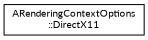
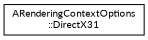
node "ARenderingContextOptions ::DirectX11": label "ARenderingContextOptions ::DirectX11" -> "ARenderingContextOptions ::DirectX31"
